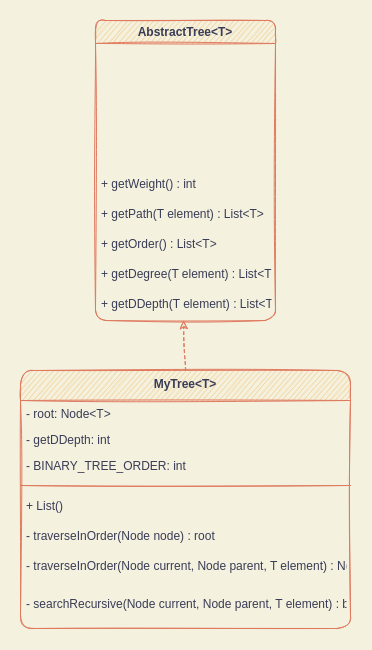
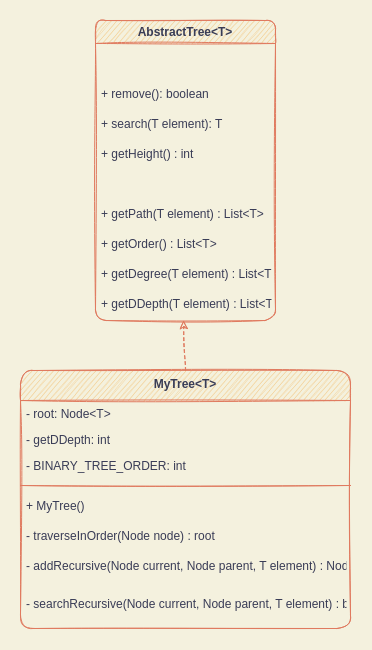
node "+ remove(): boolean": added
node "+ search(T element): T": added
node "+ getHeight() : int": added
node "+ getWeight() : int": removed
node "+ List()": label "+ List()" -> "+ MyTree()"
node "- traverseInOrder(Node current, Node parent, T element) : Node": label "- traverseInOrder(Node current, Node parent, T element) : Node" -> "- addRecursive(Node current, Node parent, T element) : Node"
